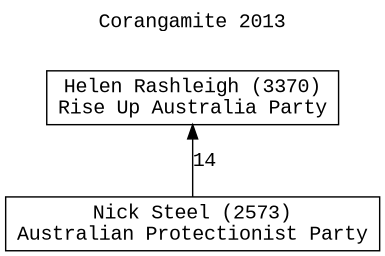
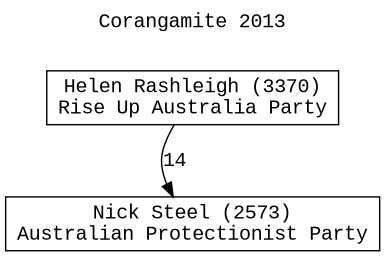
edge "Nick Steel (2573) Australian Protectionist Party" -> "Helen Rashleigh (3370) Rise Up Australia Party": reversed
